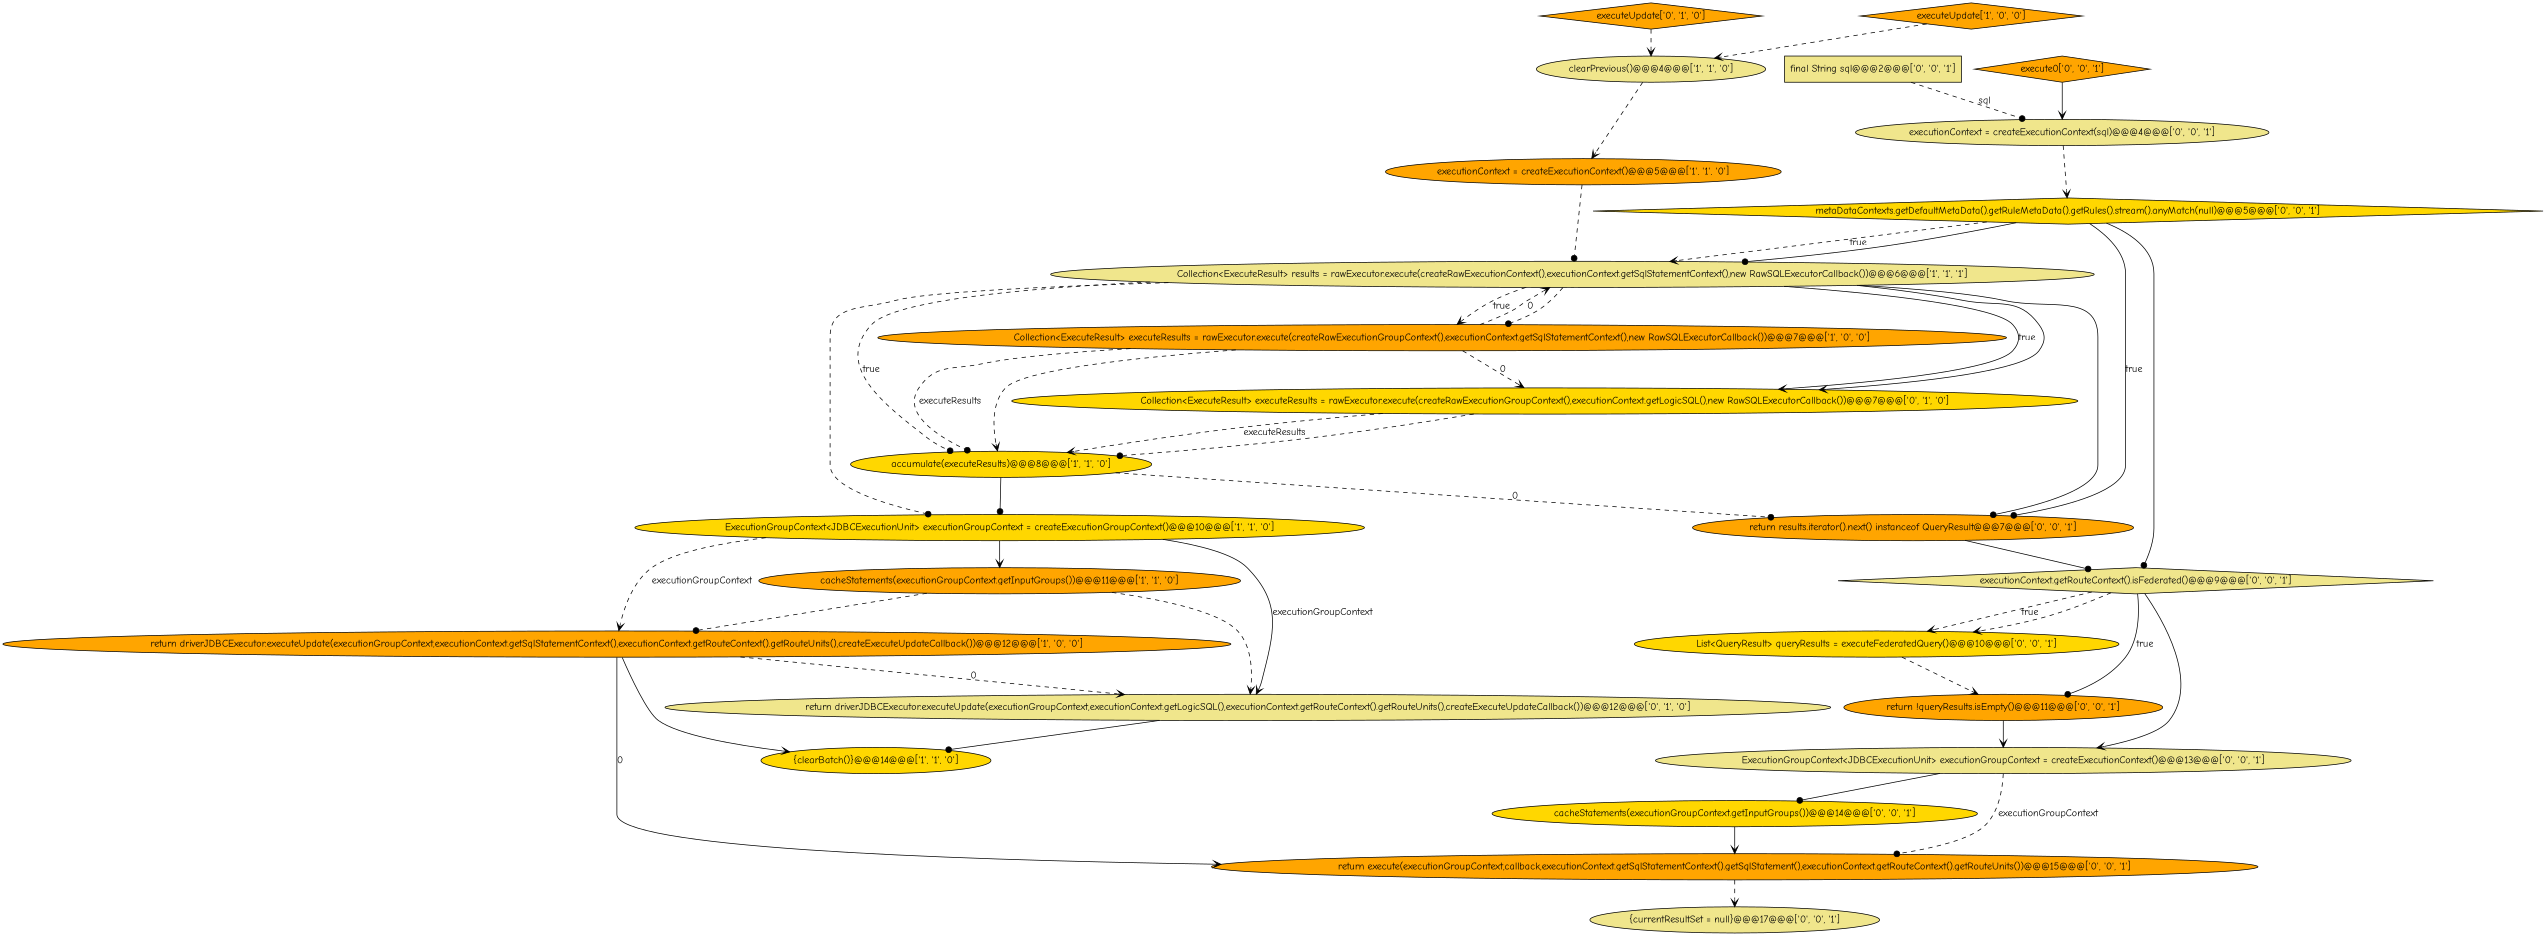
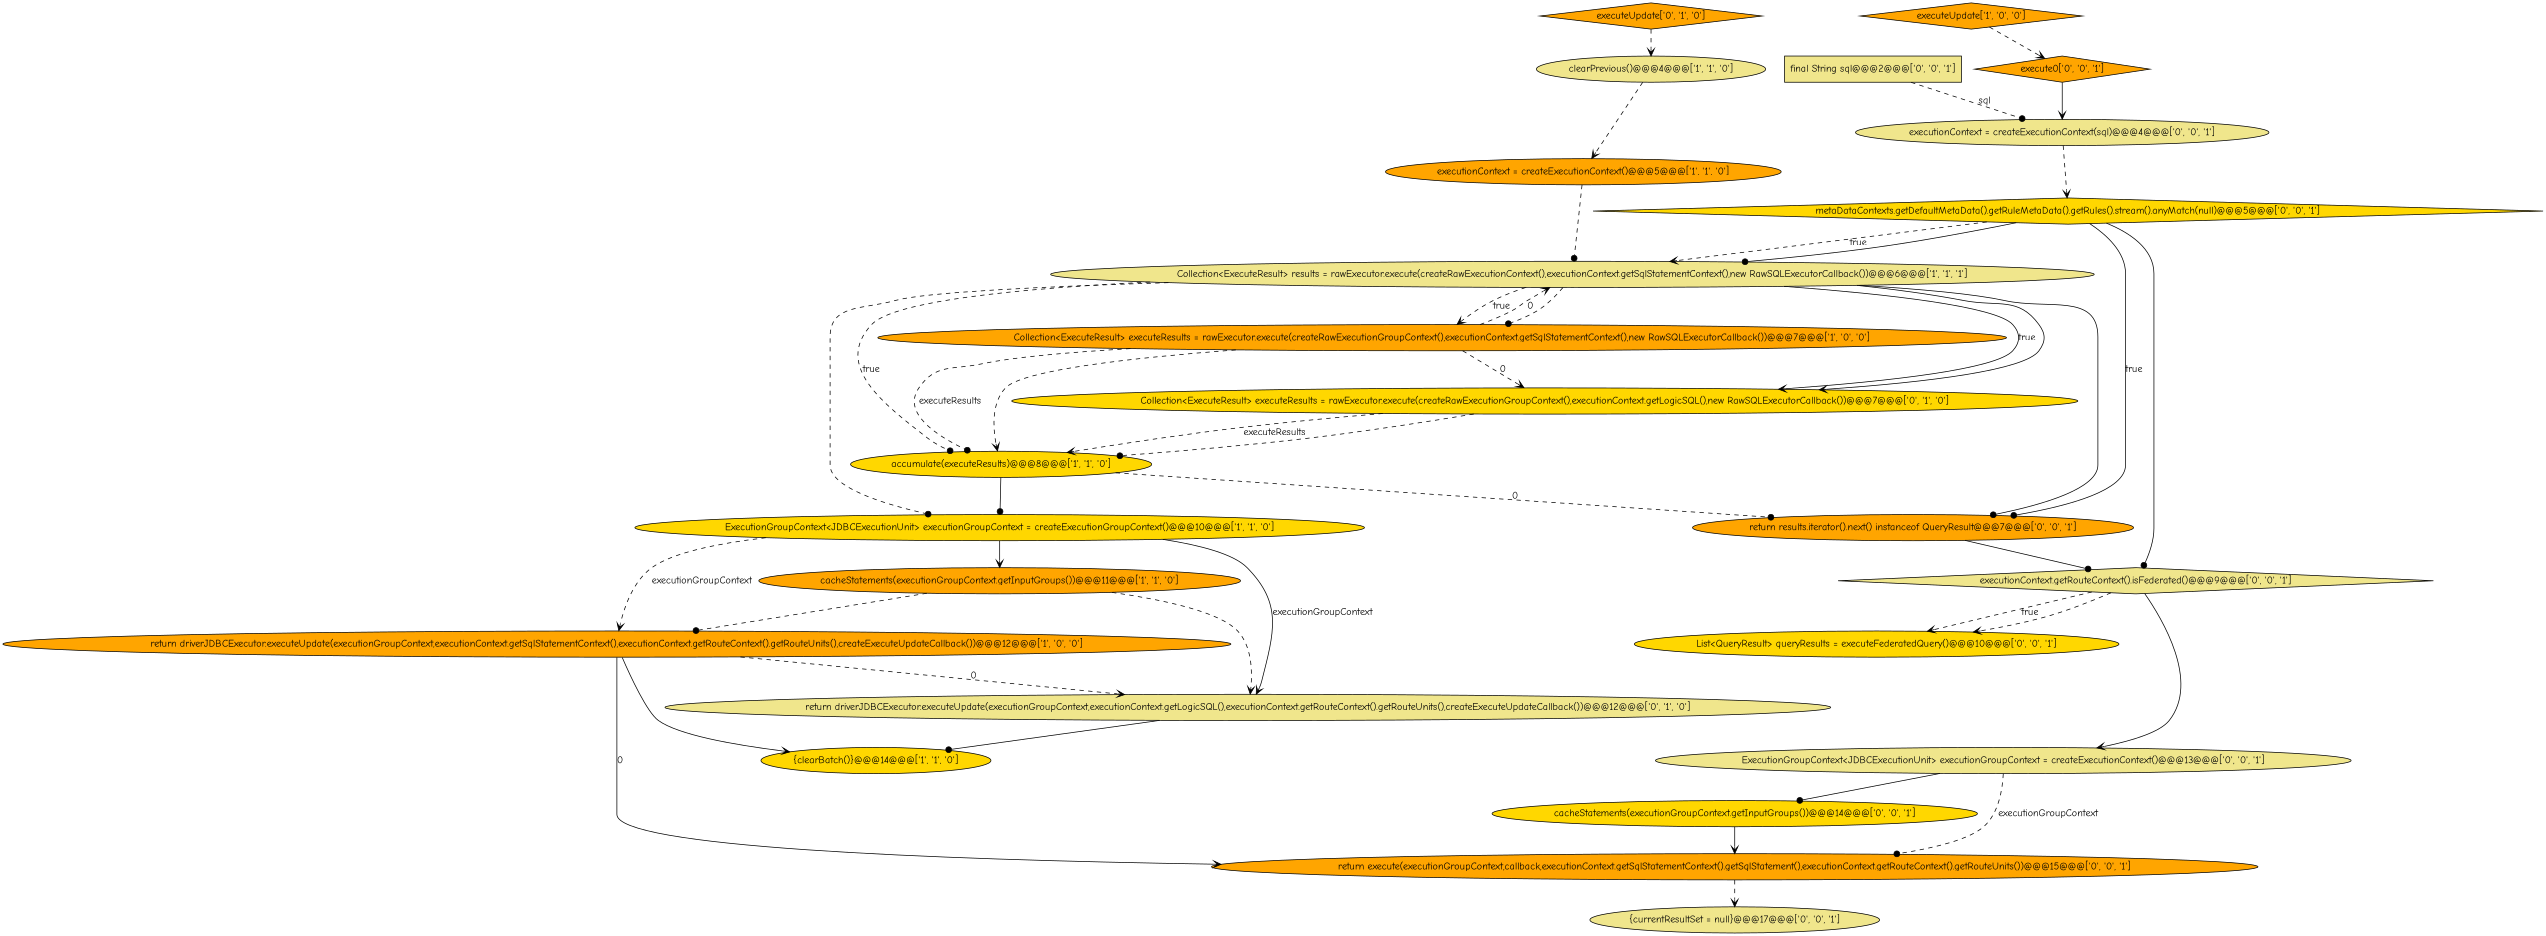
edge "executeUpdate['1', '0', '0']" -> "clearPrevious()@@@4@@@['1', '1', '0']": now "executeUpdate['1', '0', '0']" -> "execute0['0', '0', '1']"
node "return !queryResults.isEmpty()@@@11@@@['0', '0', '1']": removed
